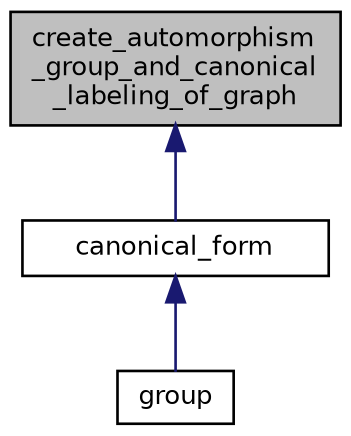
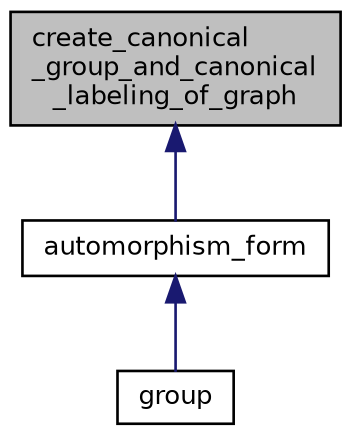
node "create_automorphism _group_and_canonical _labeling_of_graph": label "create_automorphism _group_and_canonical _labeling_of_graph" -> "create_canonical _group_and_canonical _labeling_of_graph"
node "canonical_form": label "canonical_form" -> "automorphism_form"
